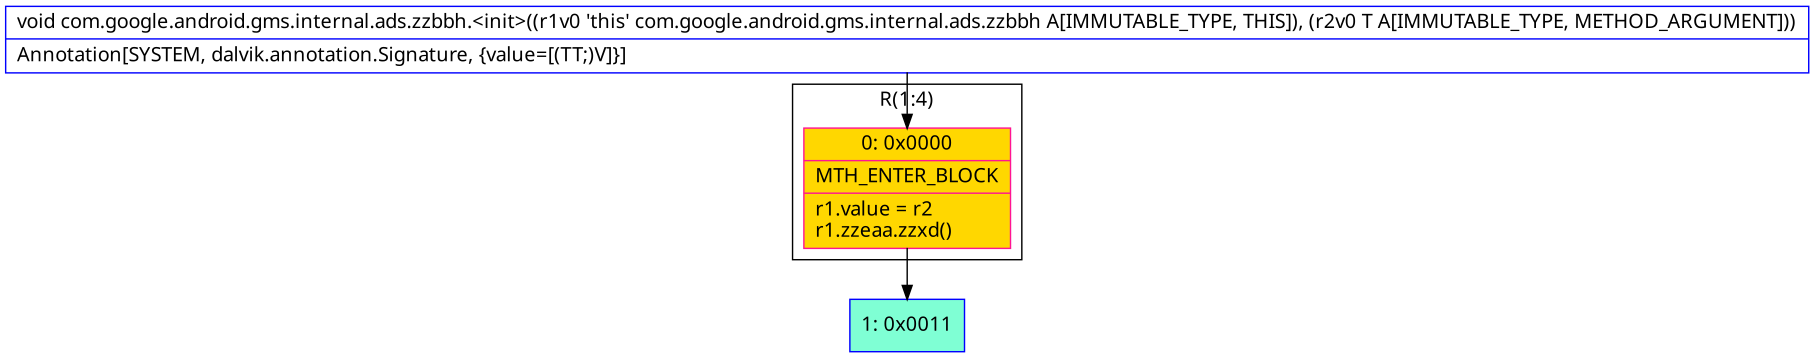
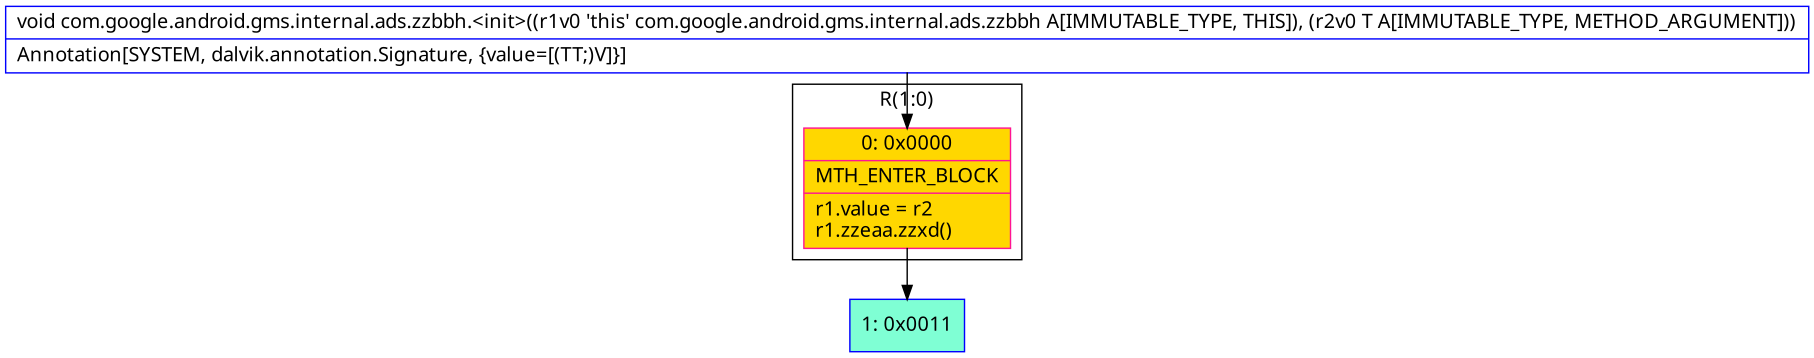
cluster "R(1:4)": label "R(1:4)" -> "R(1:0)"
